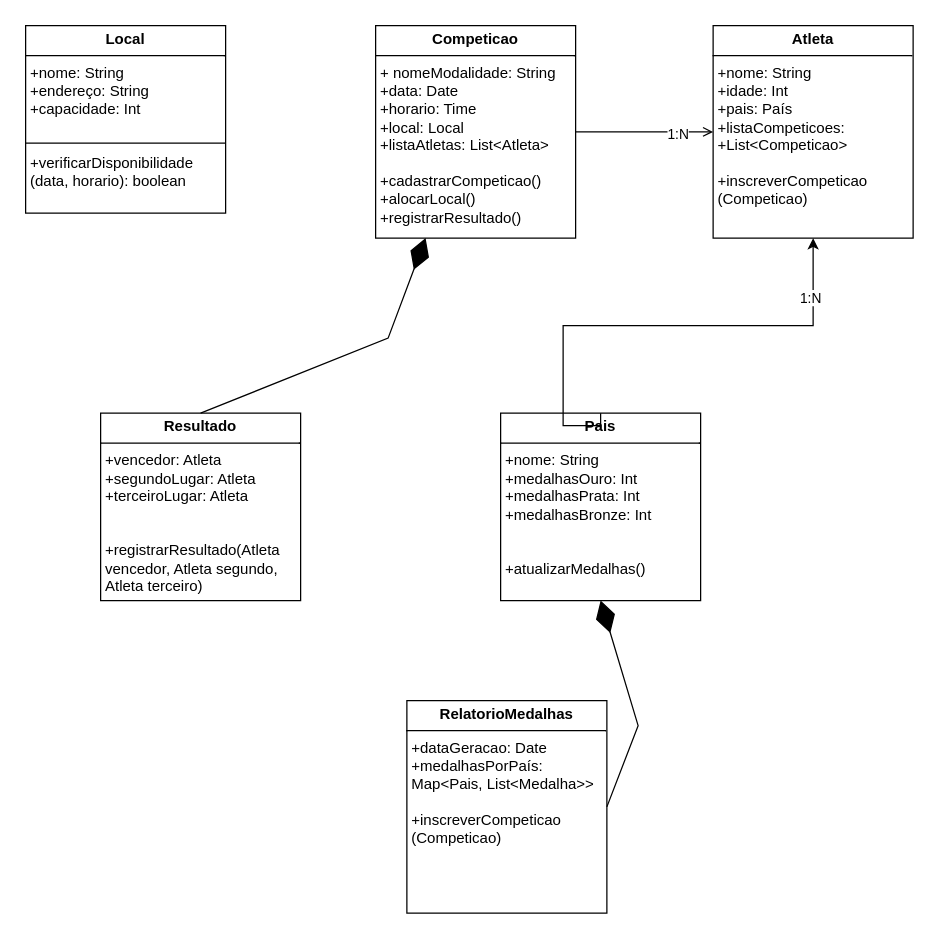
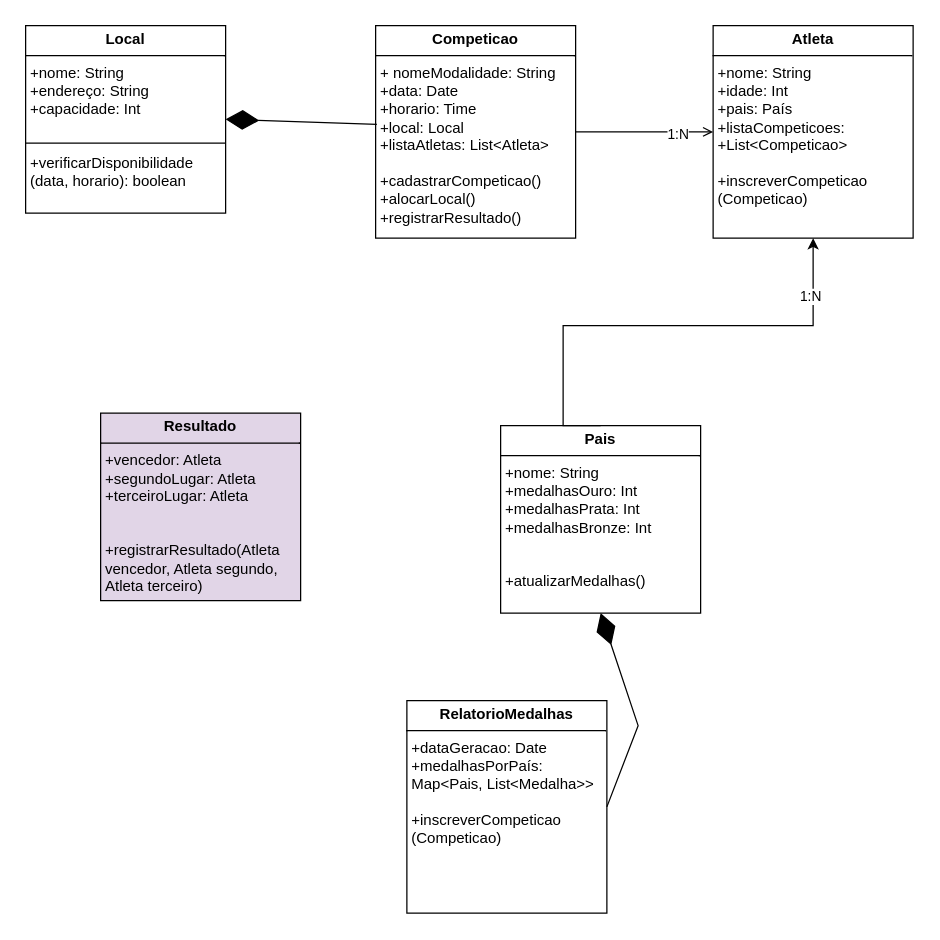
edge "Competicao + nomeModalidade: String +data: Date +horario: Time +local: Local +listaAtletas: List<Atleta> +cadastrarCompeticao() +alocarLocal() +registrarResultado()" -> "Local +nome: String +endereço: String +capacidade: Int +verificarDisponibilidade (data, horario): boolean": added
edge "Resultado +vencedor: Atleta +segundoLugar: Atleta +terceiroLugar: Atleta +registrarResultado(Atleta vencedor, Atleta segundo, Atleta terceiro)" -> "Competicao + nomeModalidade: String +data: Date +horario: Time +local: Local +listaAtletas: List<Atleta> +cadastrarCompeticao() +alocarLocal() +registrarResultado()": removed
node "Resultado +vencedor: Atleta +segundoLugar: Atleta +terceiroLugar: Atleta +registrarResultado(Atleta vencedor, Atleta segundo, Atleta terceiro)": fillcolor #ffffff -> #e1d5e7
node "Pais +nome: String +medalhasOuro: Int +medalhasPrata: Int +medalhasBronze: Int +atualizarMedalhas()": moved (601, 507) -> (601, 519)
